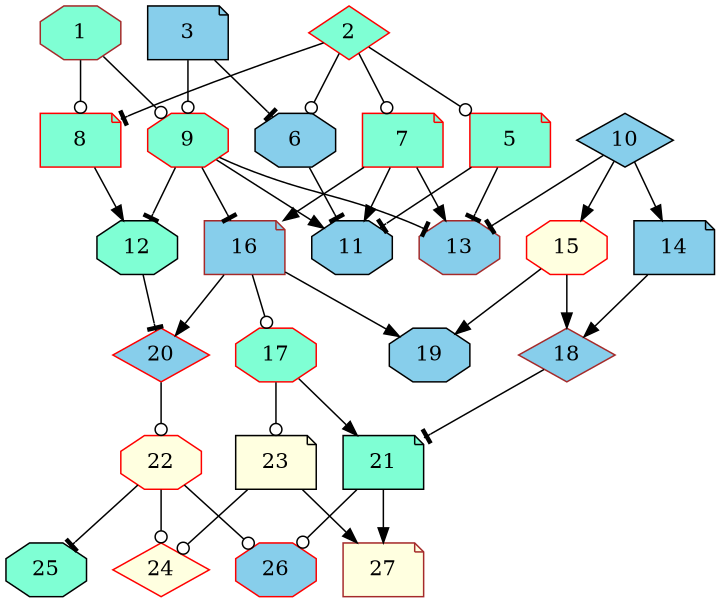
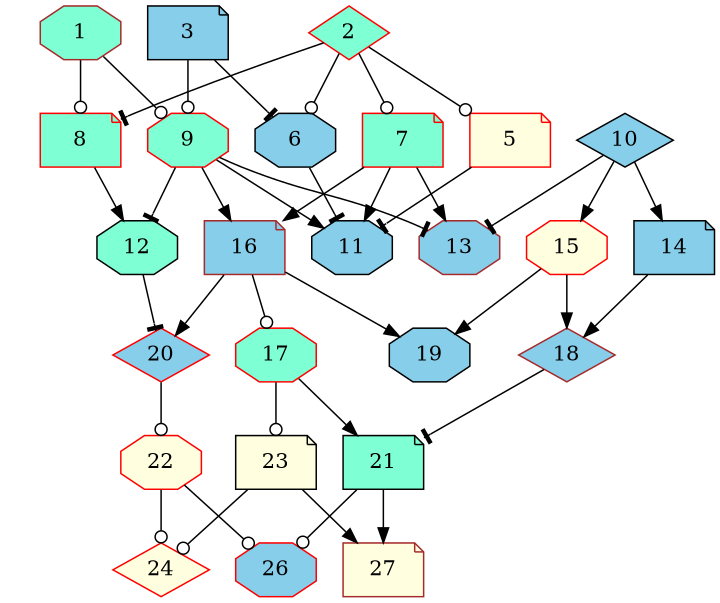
node "5": fillcolor aquamarine -> lightyellow
edge "9" -> "16": arrowhead tee -> normal
edge "5" -> "13": removed
node "25": removed
